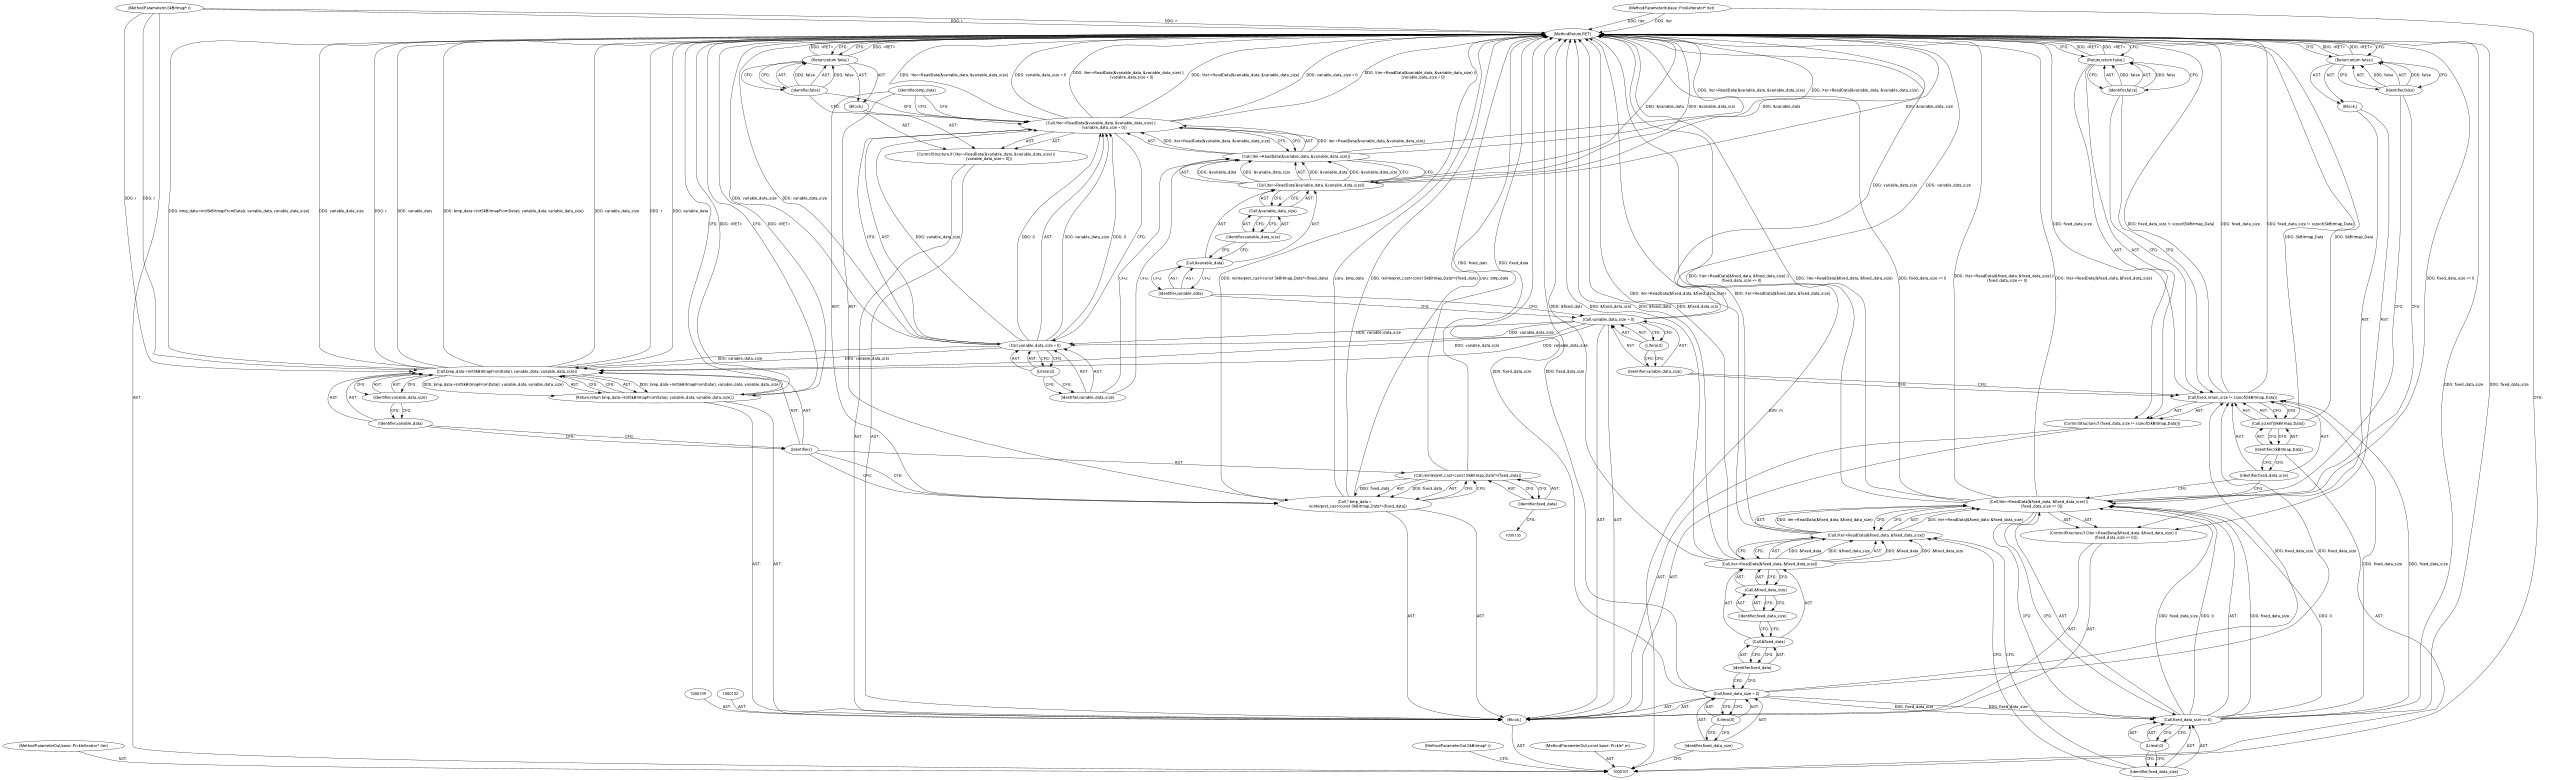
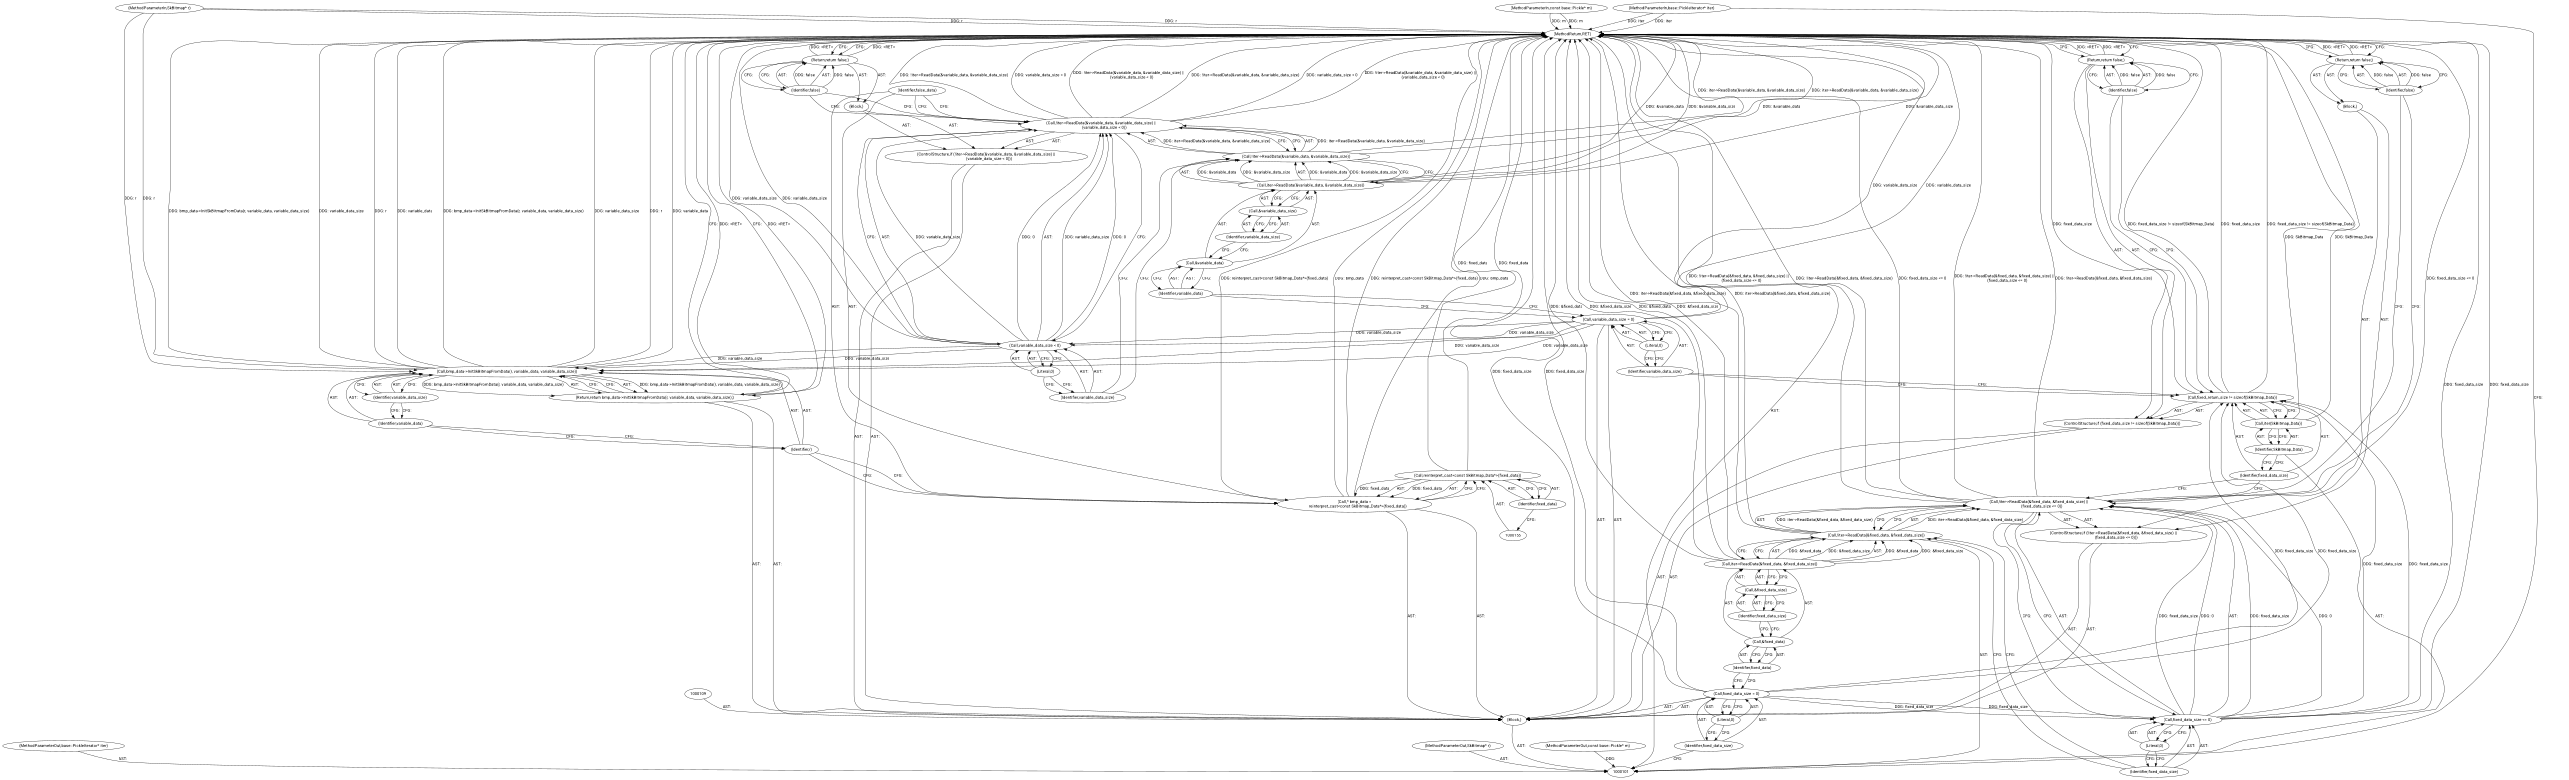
node "(MethodParameterIn,const base::Pickle* m)": added
node "(Identifier,bmp_data)": label "(Identifier,bmp_data)" -> "(Identifier,false_data)"
edge "(MethodReturn,RET)" -> "1000101": label "DDG: m" -> "AST: "
node "(Call,sizeof(SkBitmap_Data))": label "(Call,sizeof(SkBitmap_Data))" -> "(Call,iter(SkBitmap_Data))"
edge "(Identifier,r)" -> "(Call,reinterpret_cast<const SkBitmap_Data*>(fixed_data))": now "1000155" -> "(Call,reinterpret_cast<const SkBitmap_Data*>(fixed_data))"
node "1000132": removed
edge "(MethodParameterOut,SkBitmap* r)" -> "1000101": label "CFG: " -> "AST: "
edge "(MethodParameterOut,const base::Pickle* m)" -> "1000101": label "AST: " -> "DDG: "
edge "(MethodParameterIn,SkBitmap* r)" -> "1000101": now "(Call,!iter->ReadData(&fixed_data, &fixed_data_size))" -> "1000101"
